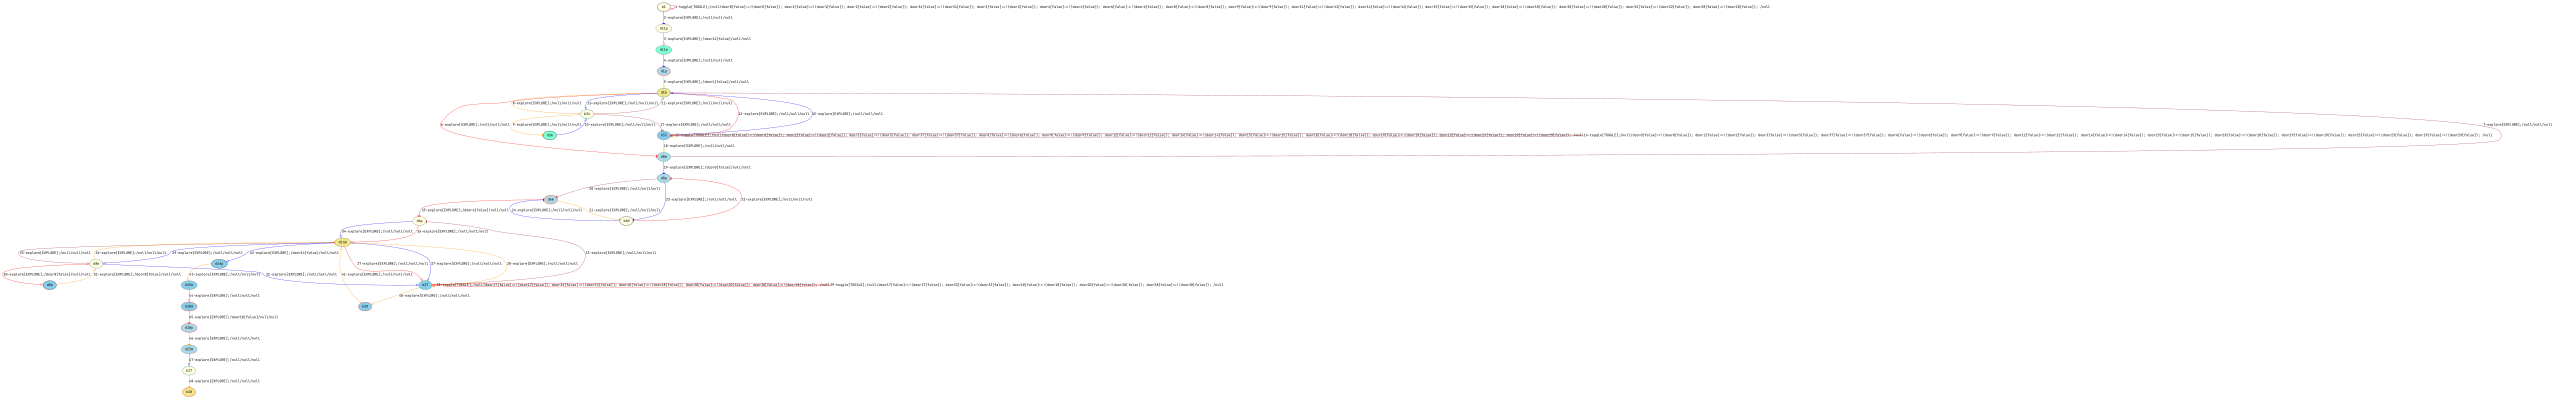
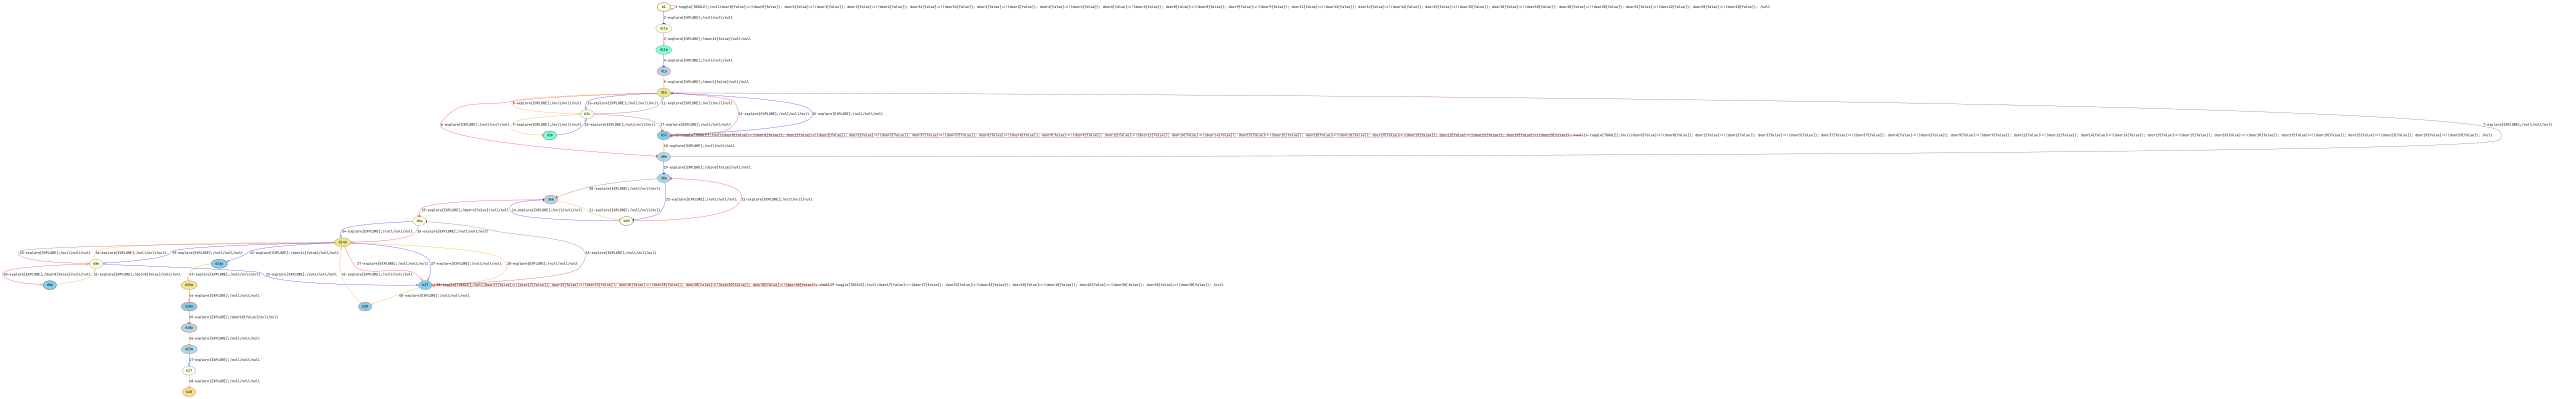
node "d15m": fillcolor skyblue -> khaki
